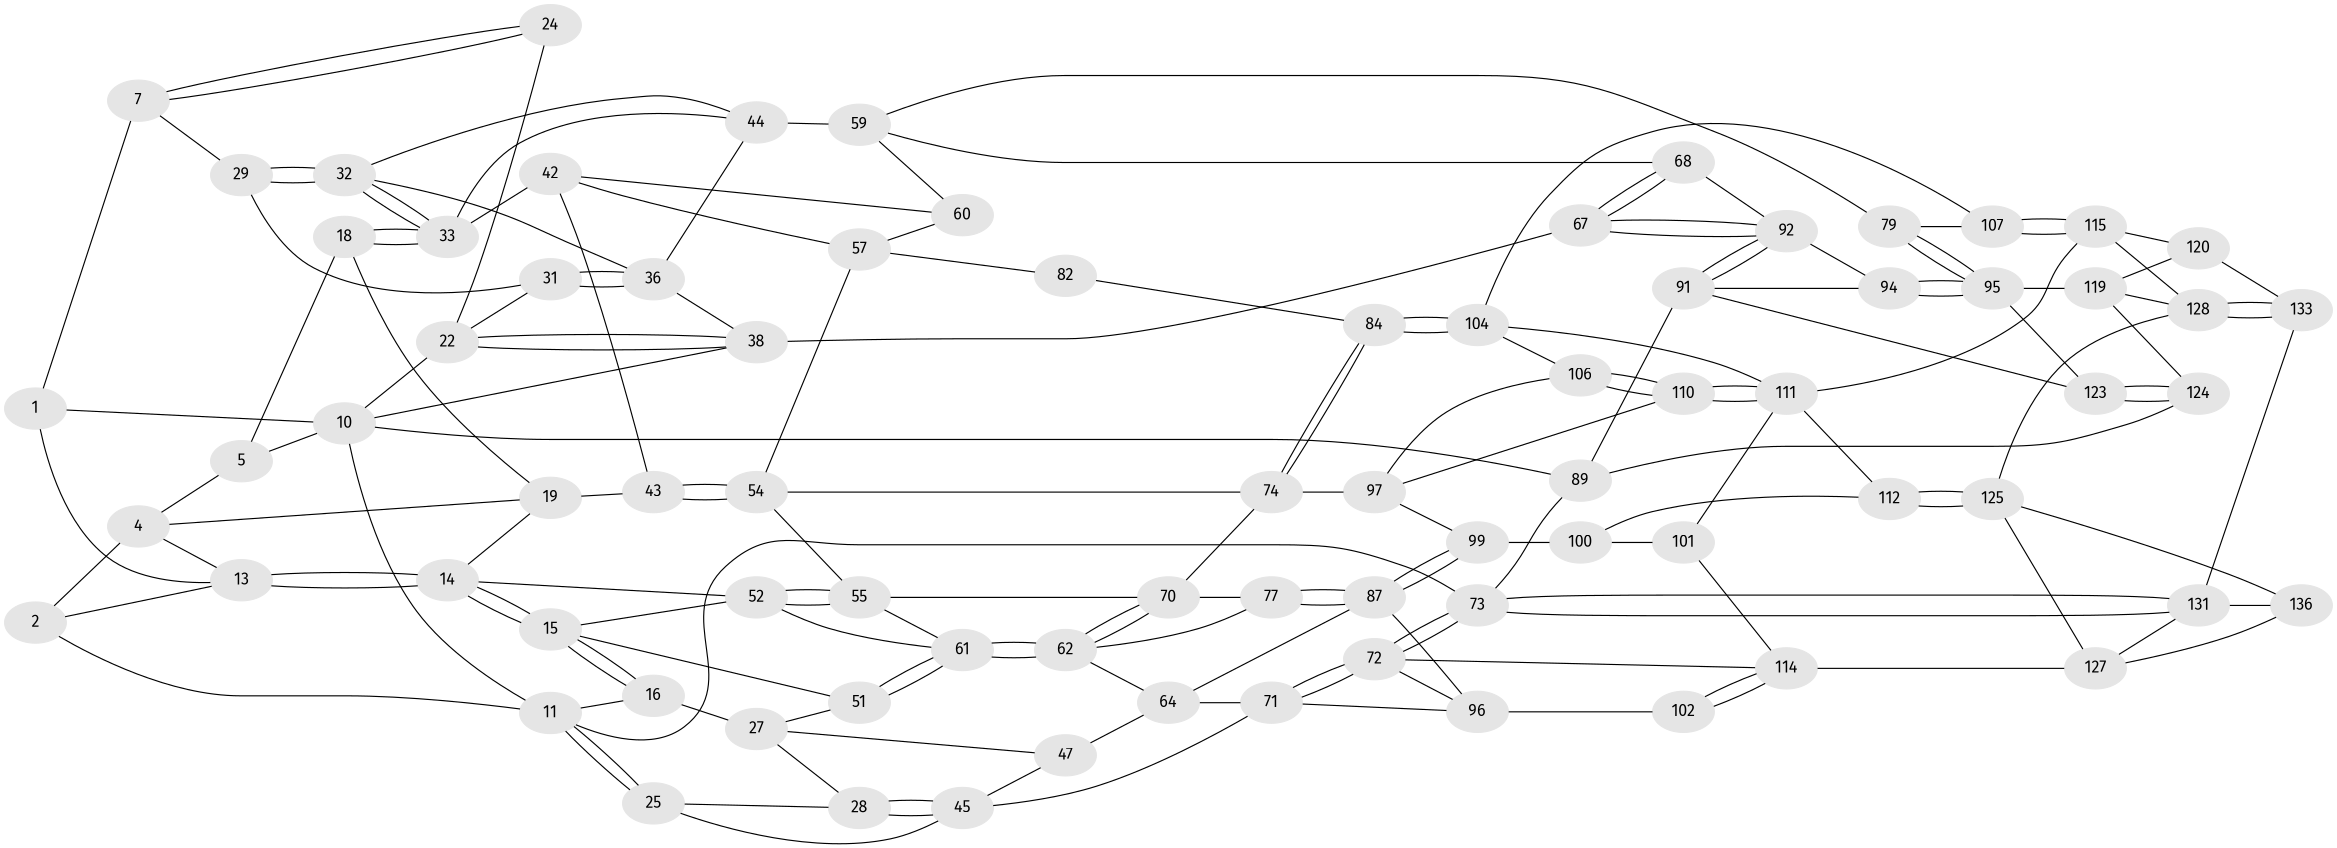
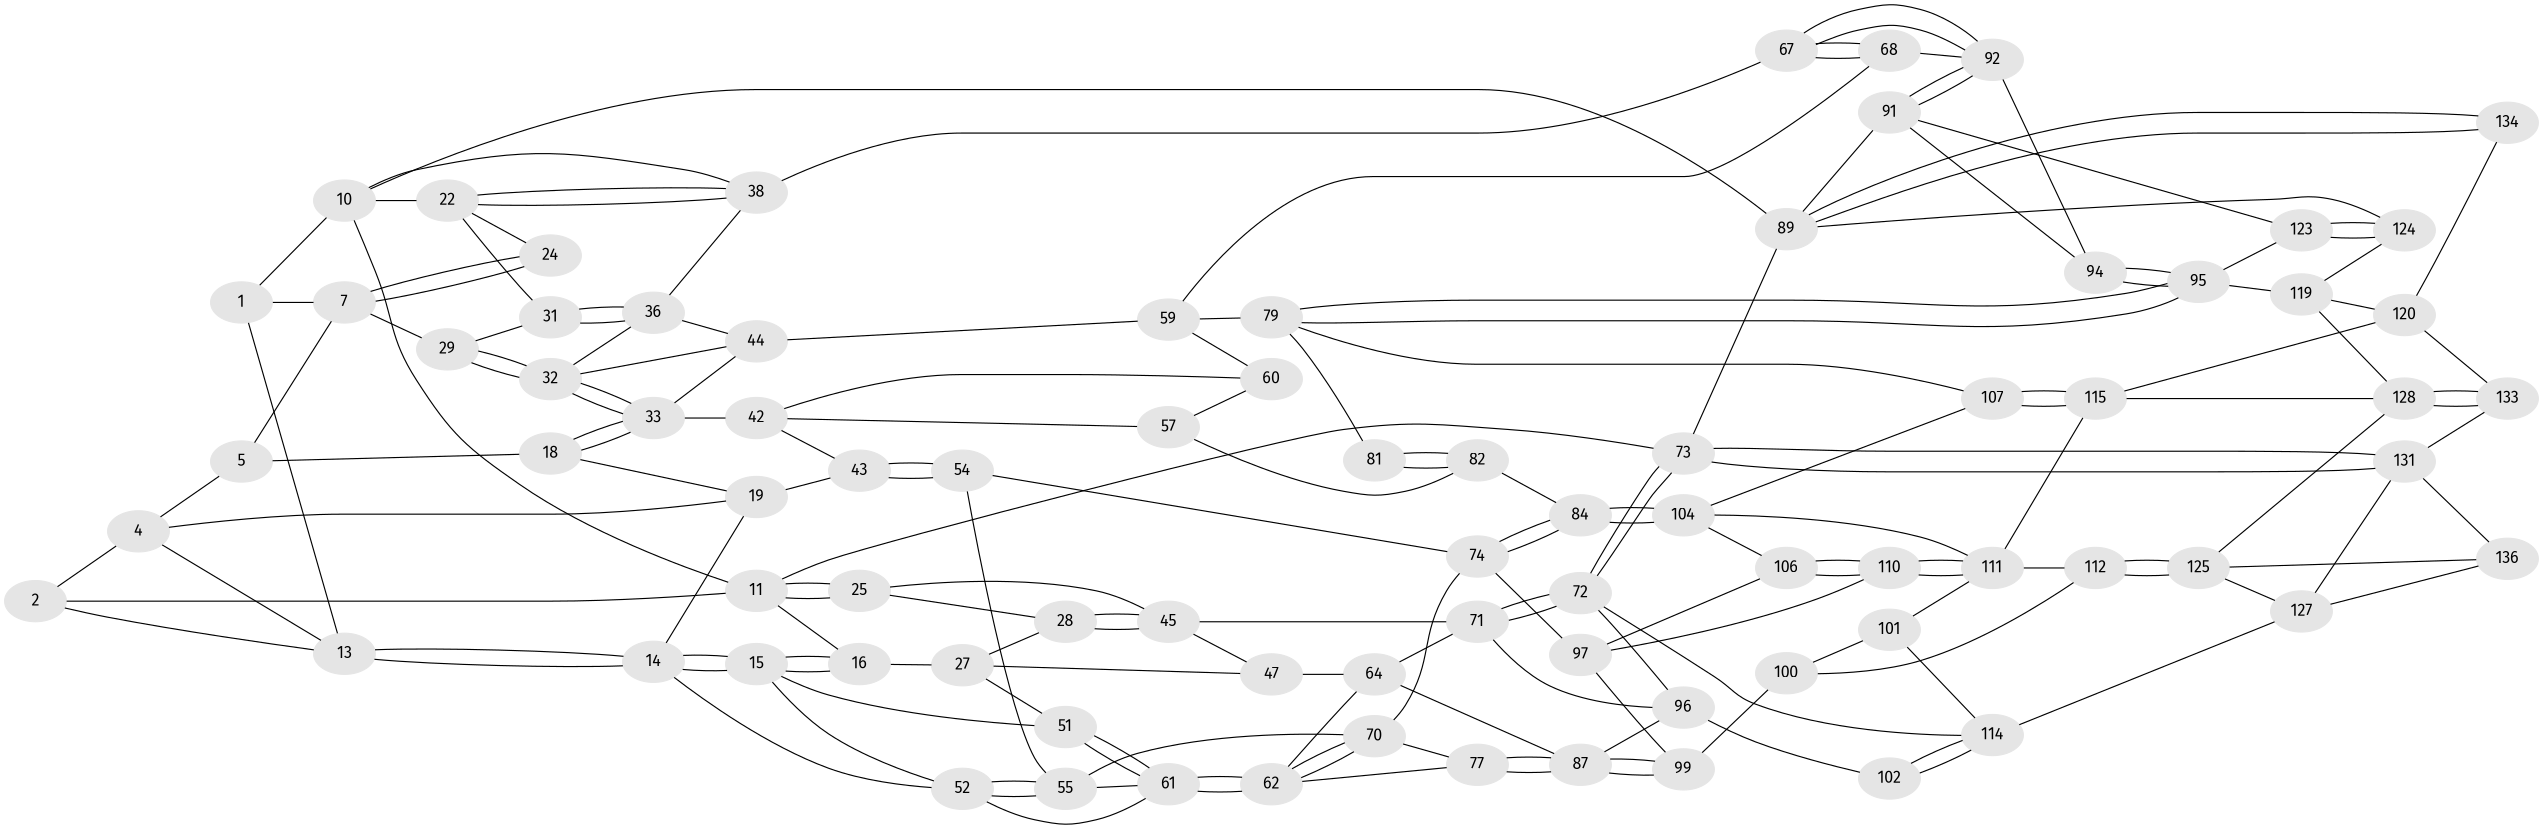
node "134": added
edge "57" -- "54": removed
edge "10" -- "5": now "7" -- "5"
node "81": added
